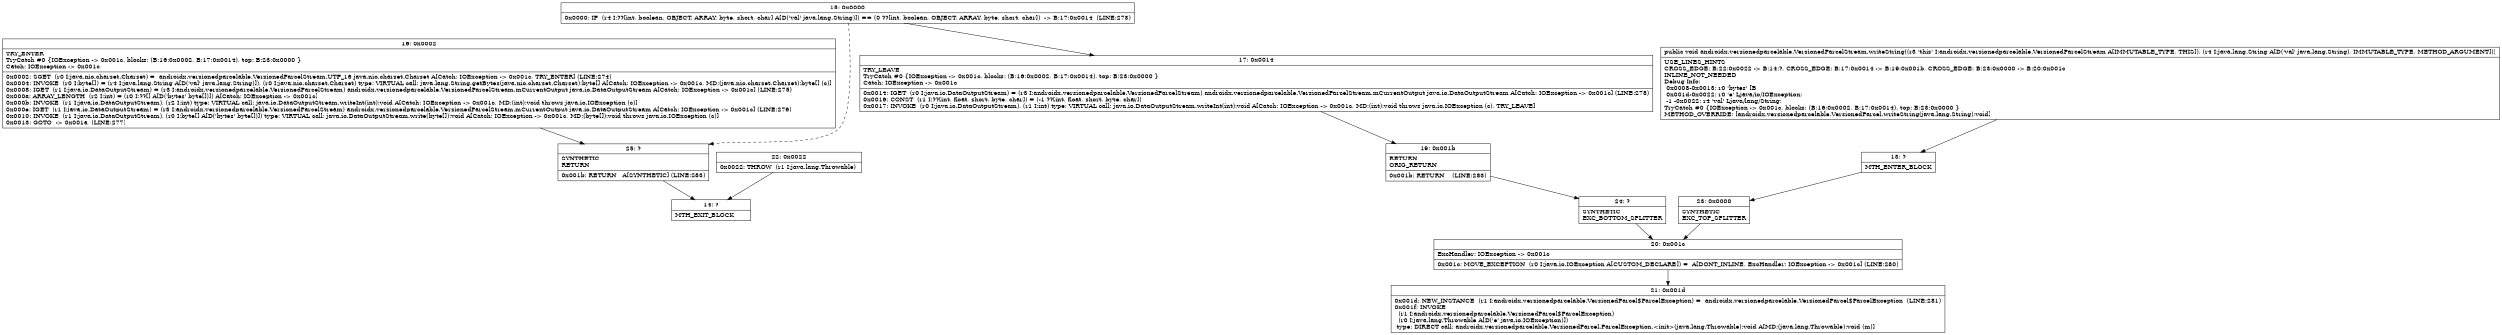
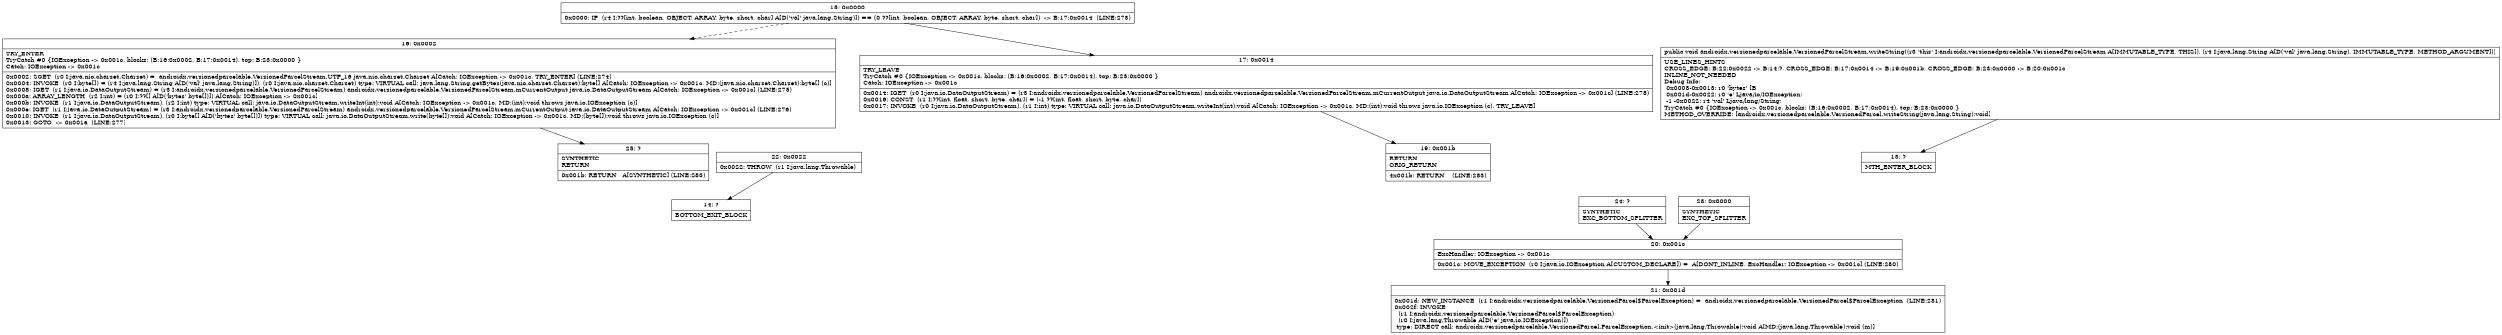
edge "15: 0x0000" -> "25: ?": now "15: 0x0000" -> "16: 0x0002"
node "19: 0x001b": text "0x001b: RETURN    (LINE:283)" -> "4x001b: RETURN    (LINE:283)"
edge "13: ?" -> "23: 0x0000": removed
edge "19: 0x001b" -> "24: ?": removed
edge "25: ?" -> "14: ?": removed
node "14: ?": text "MTH_EXIT_BLOCK" -> "BOTTOM_EXIT_BLOCK"
node "21: 0x001d": text "0x001f: INVOKE" -> "0x002f: INVOKE"
